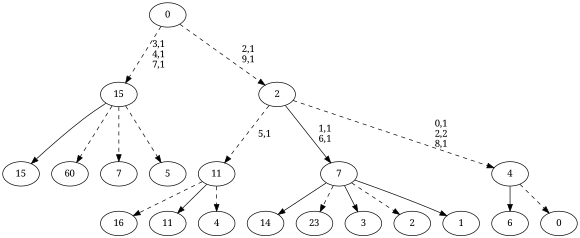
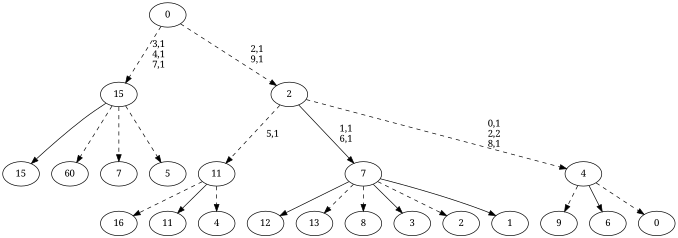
node "14": label "14" -> "12"
node "23": label "23" -> "13"
node "8": added
node "9": added
